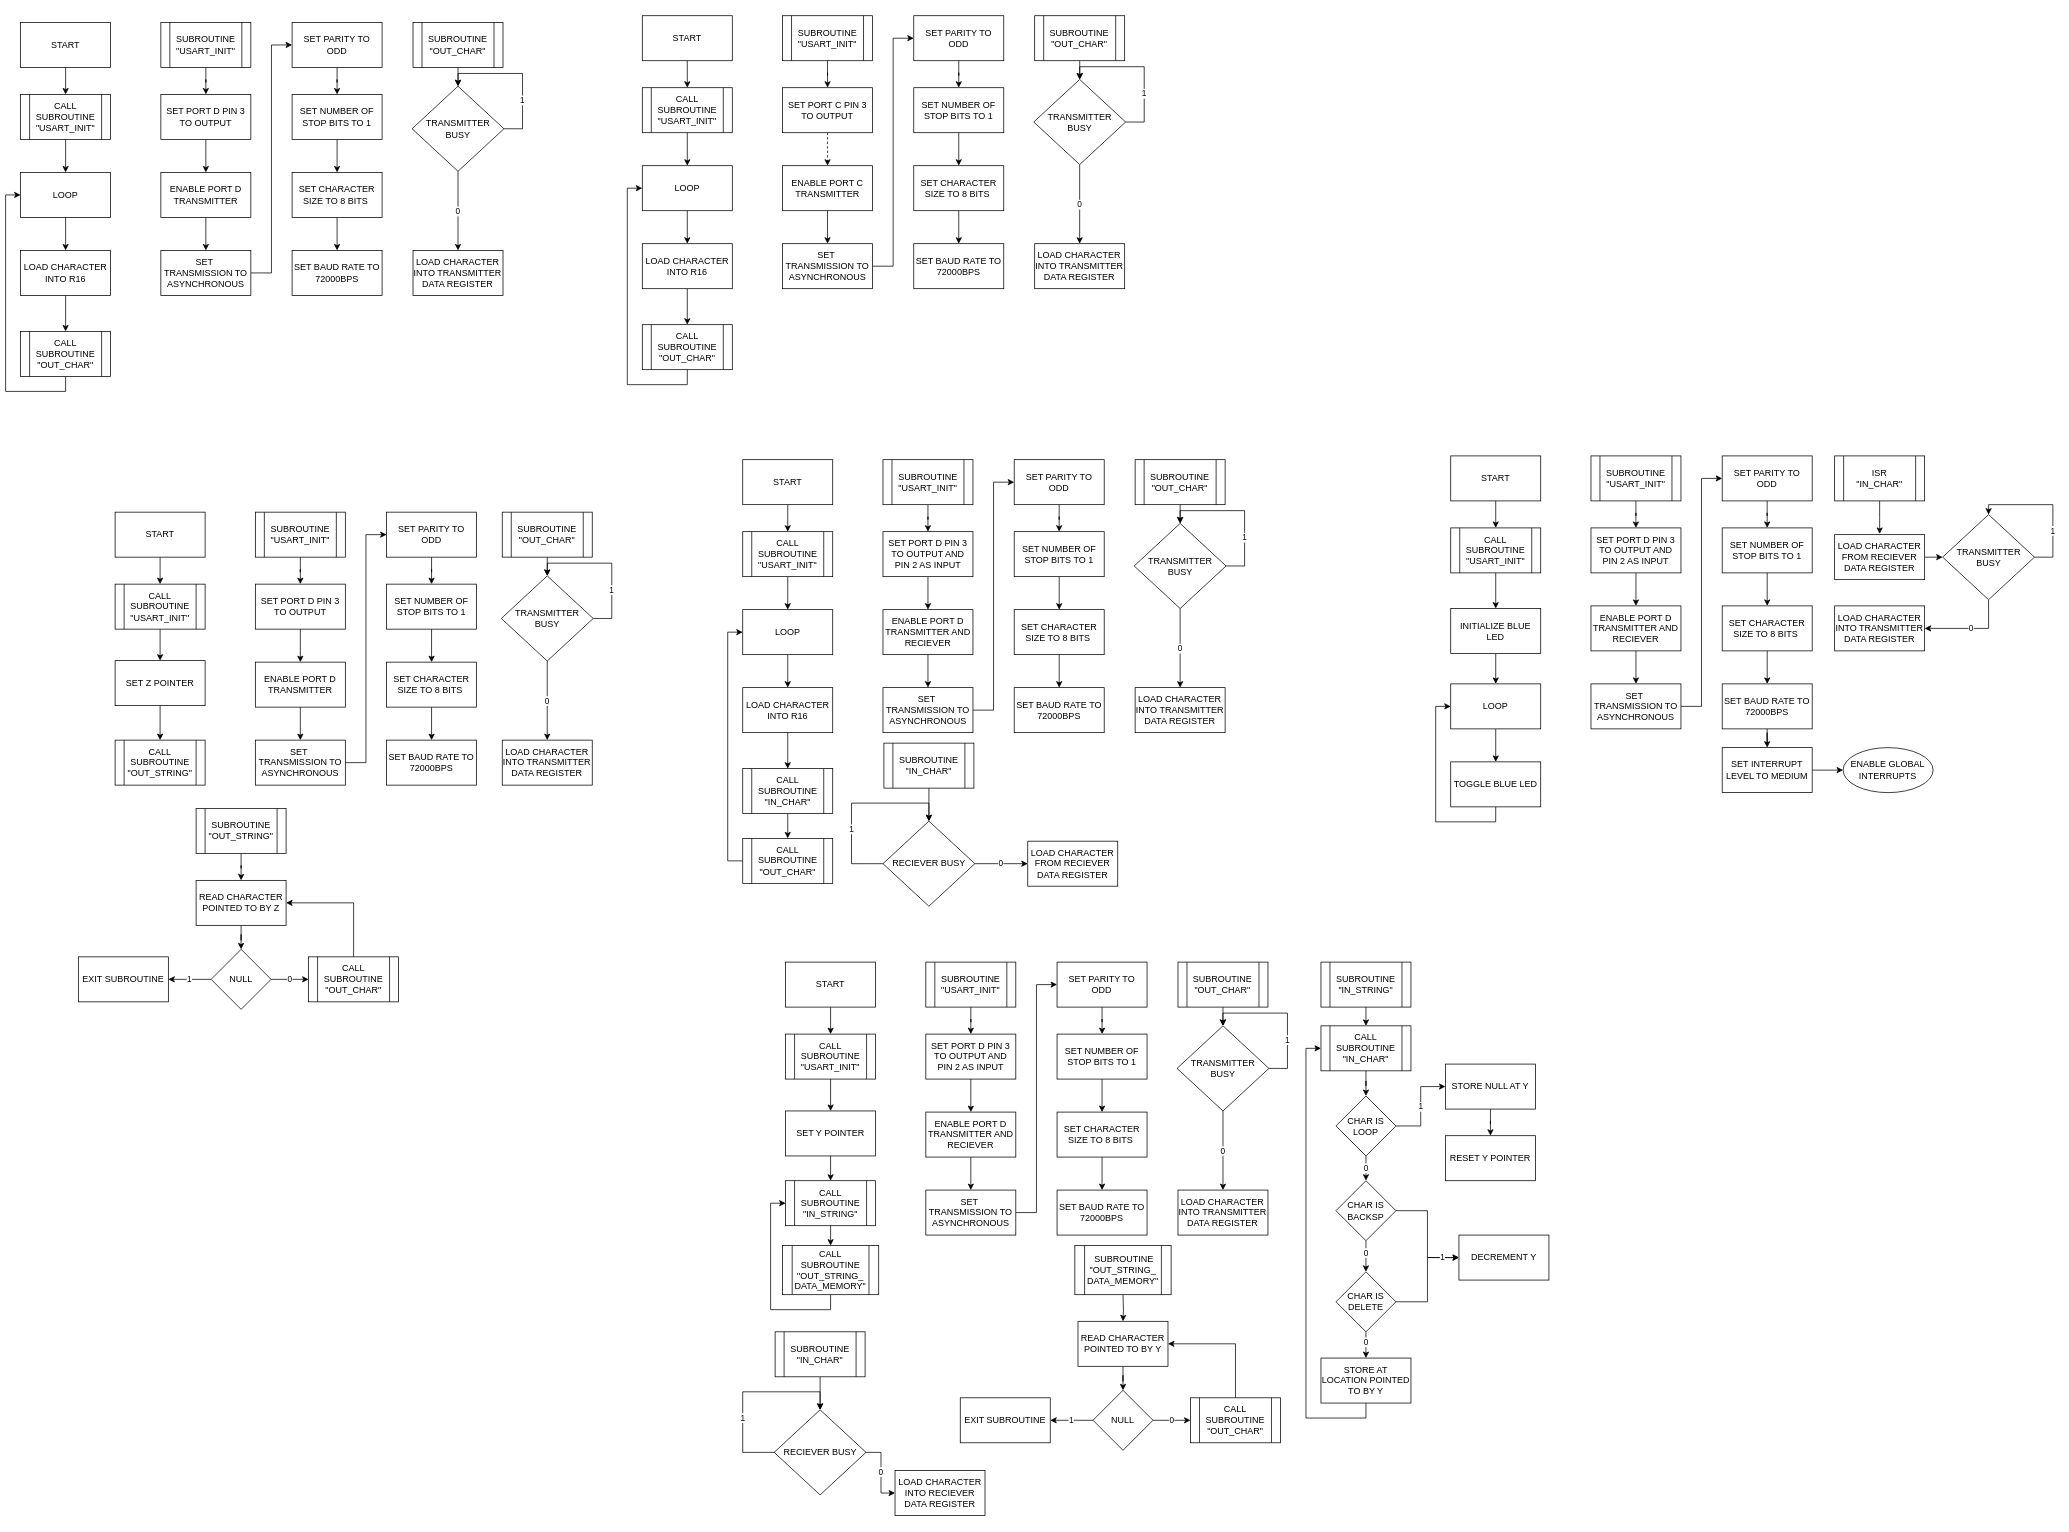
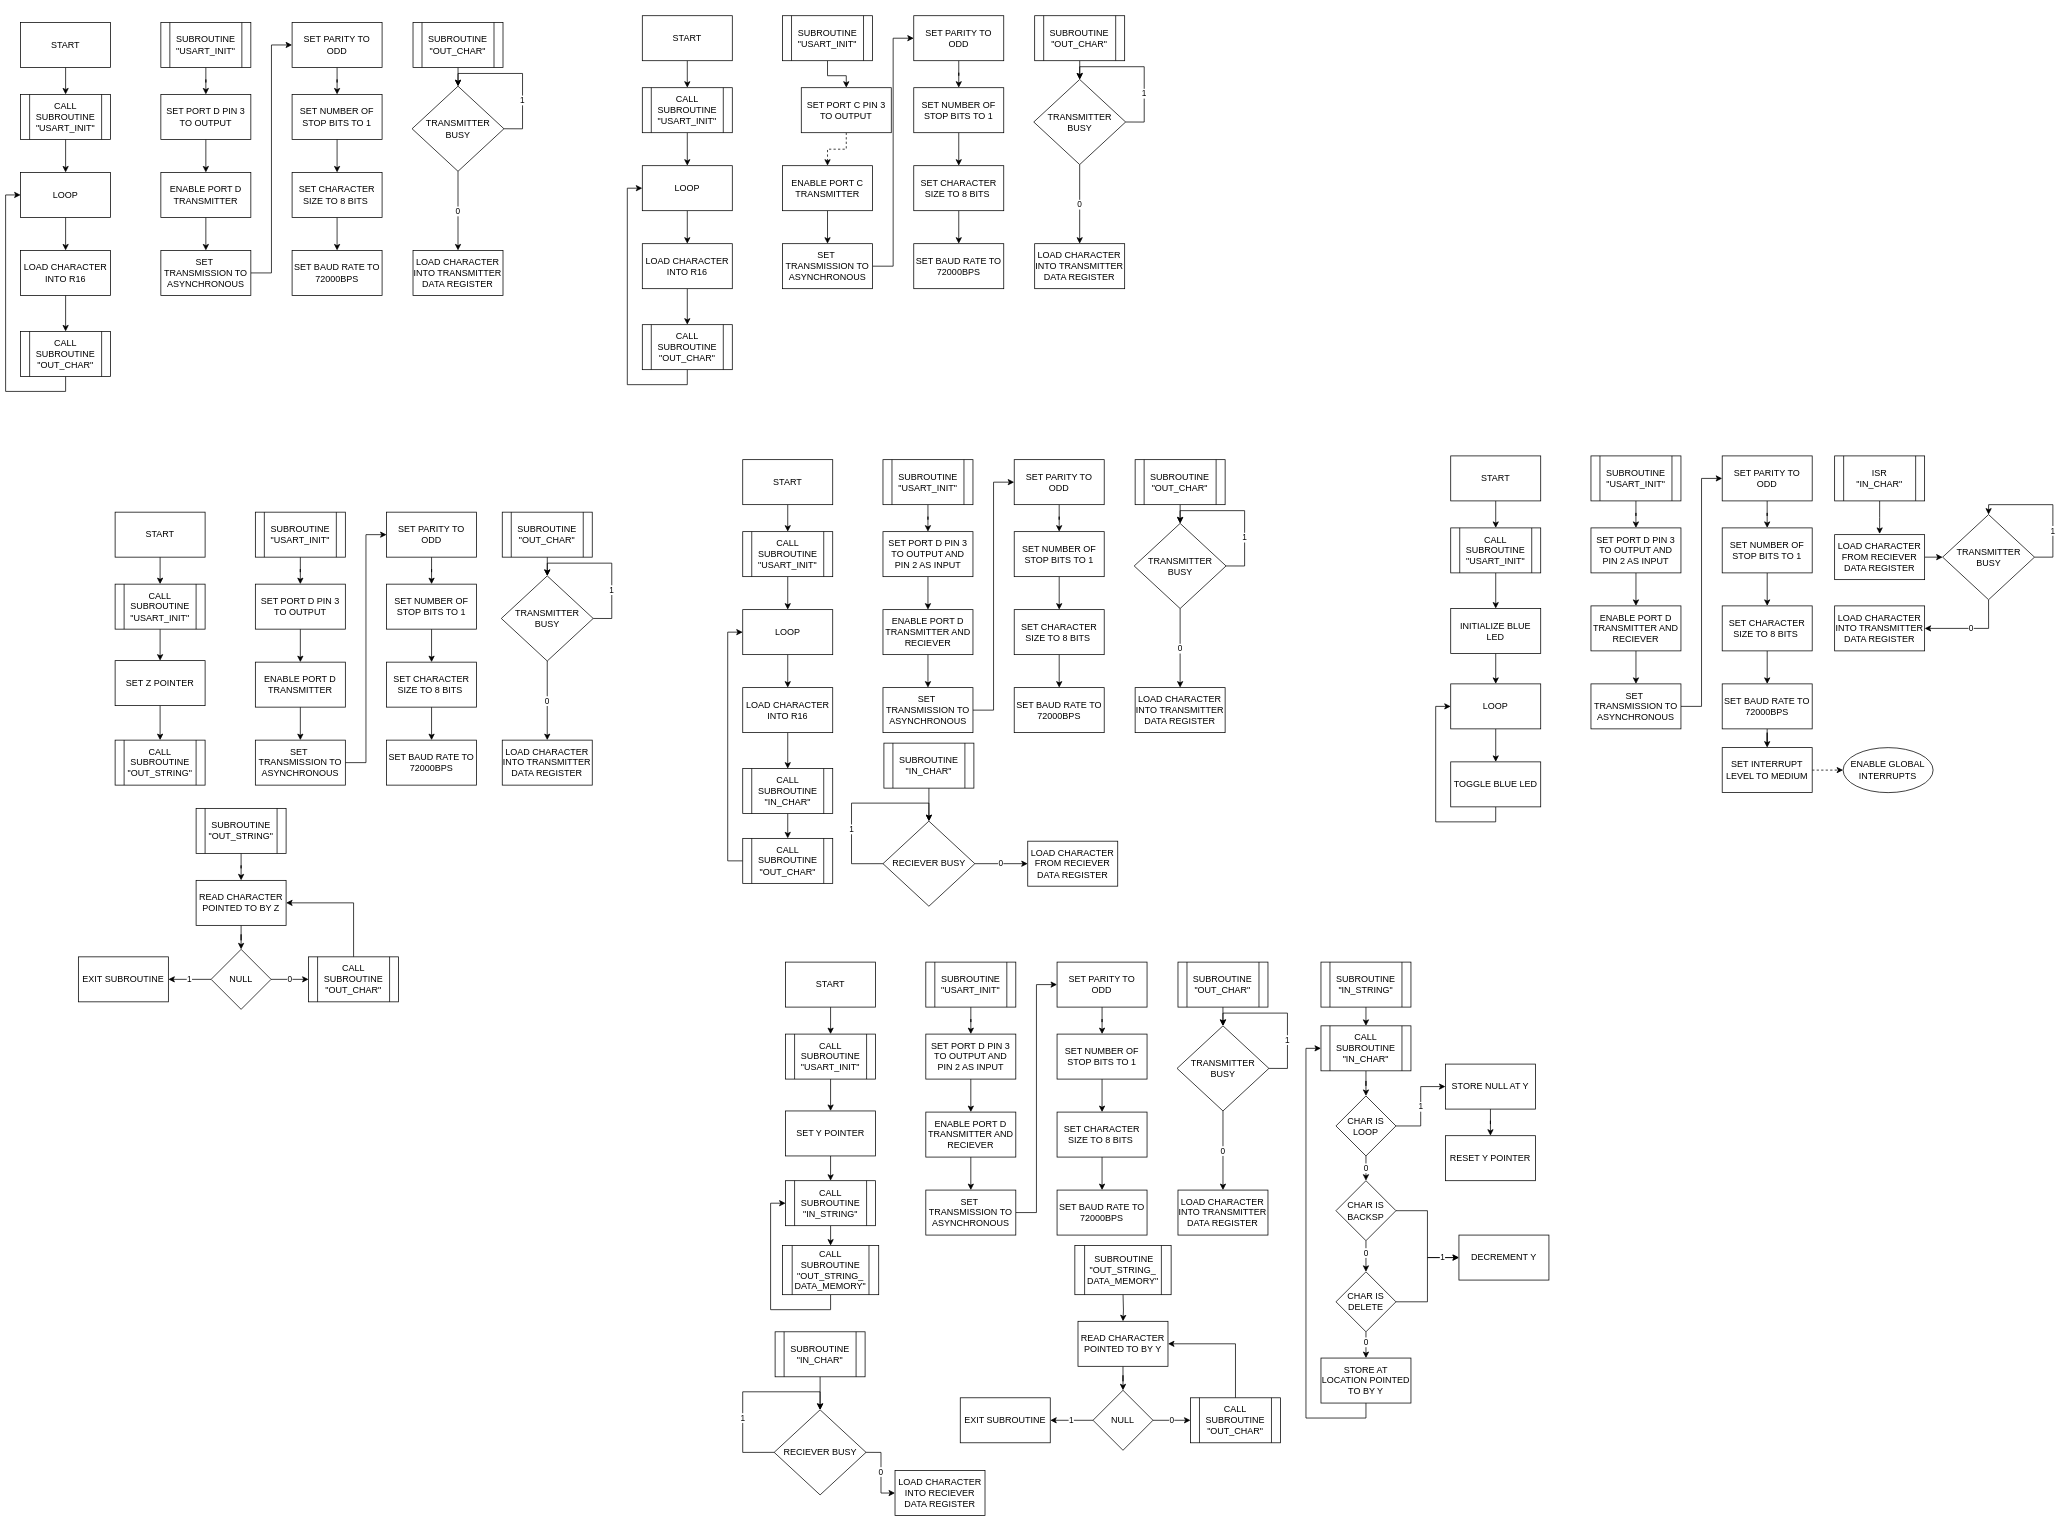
node "SET PORT C PIN 3 TO OUTPUT": moved (828, 110) -> (846, 110)
edge "SET INTERRUPT LEVEL TO MEDIUM" -> "ENABLE GLOBAL INTERRUPTS": style solid -> dashed
